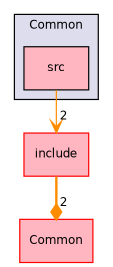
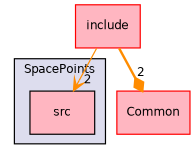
cluster "Common": label "Common" -> "SpacePoints"
edge "src" -> "include": reversed
